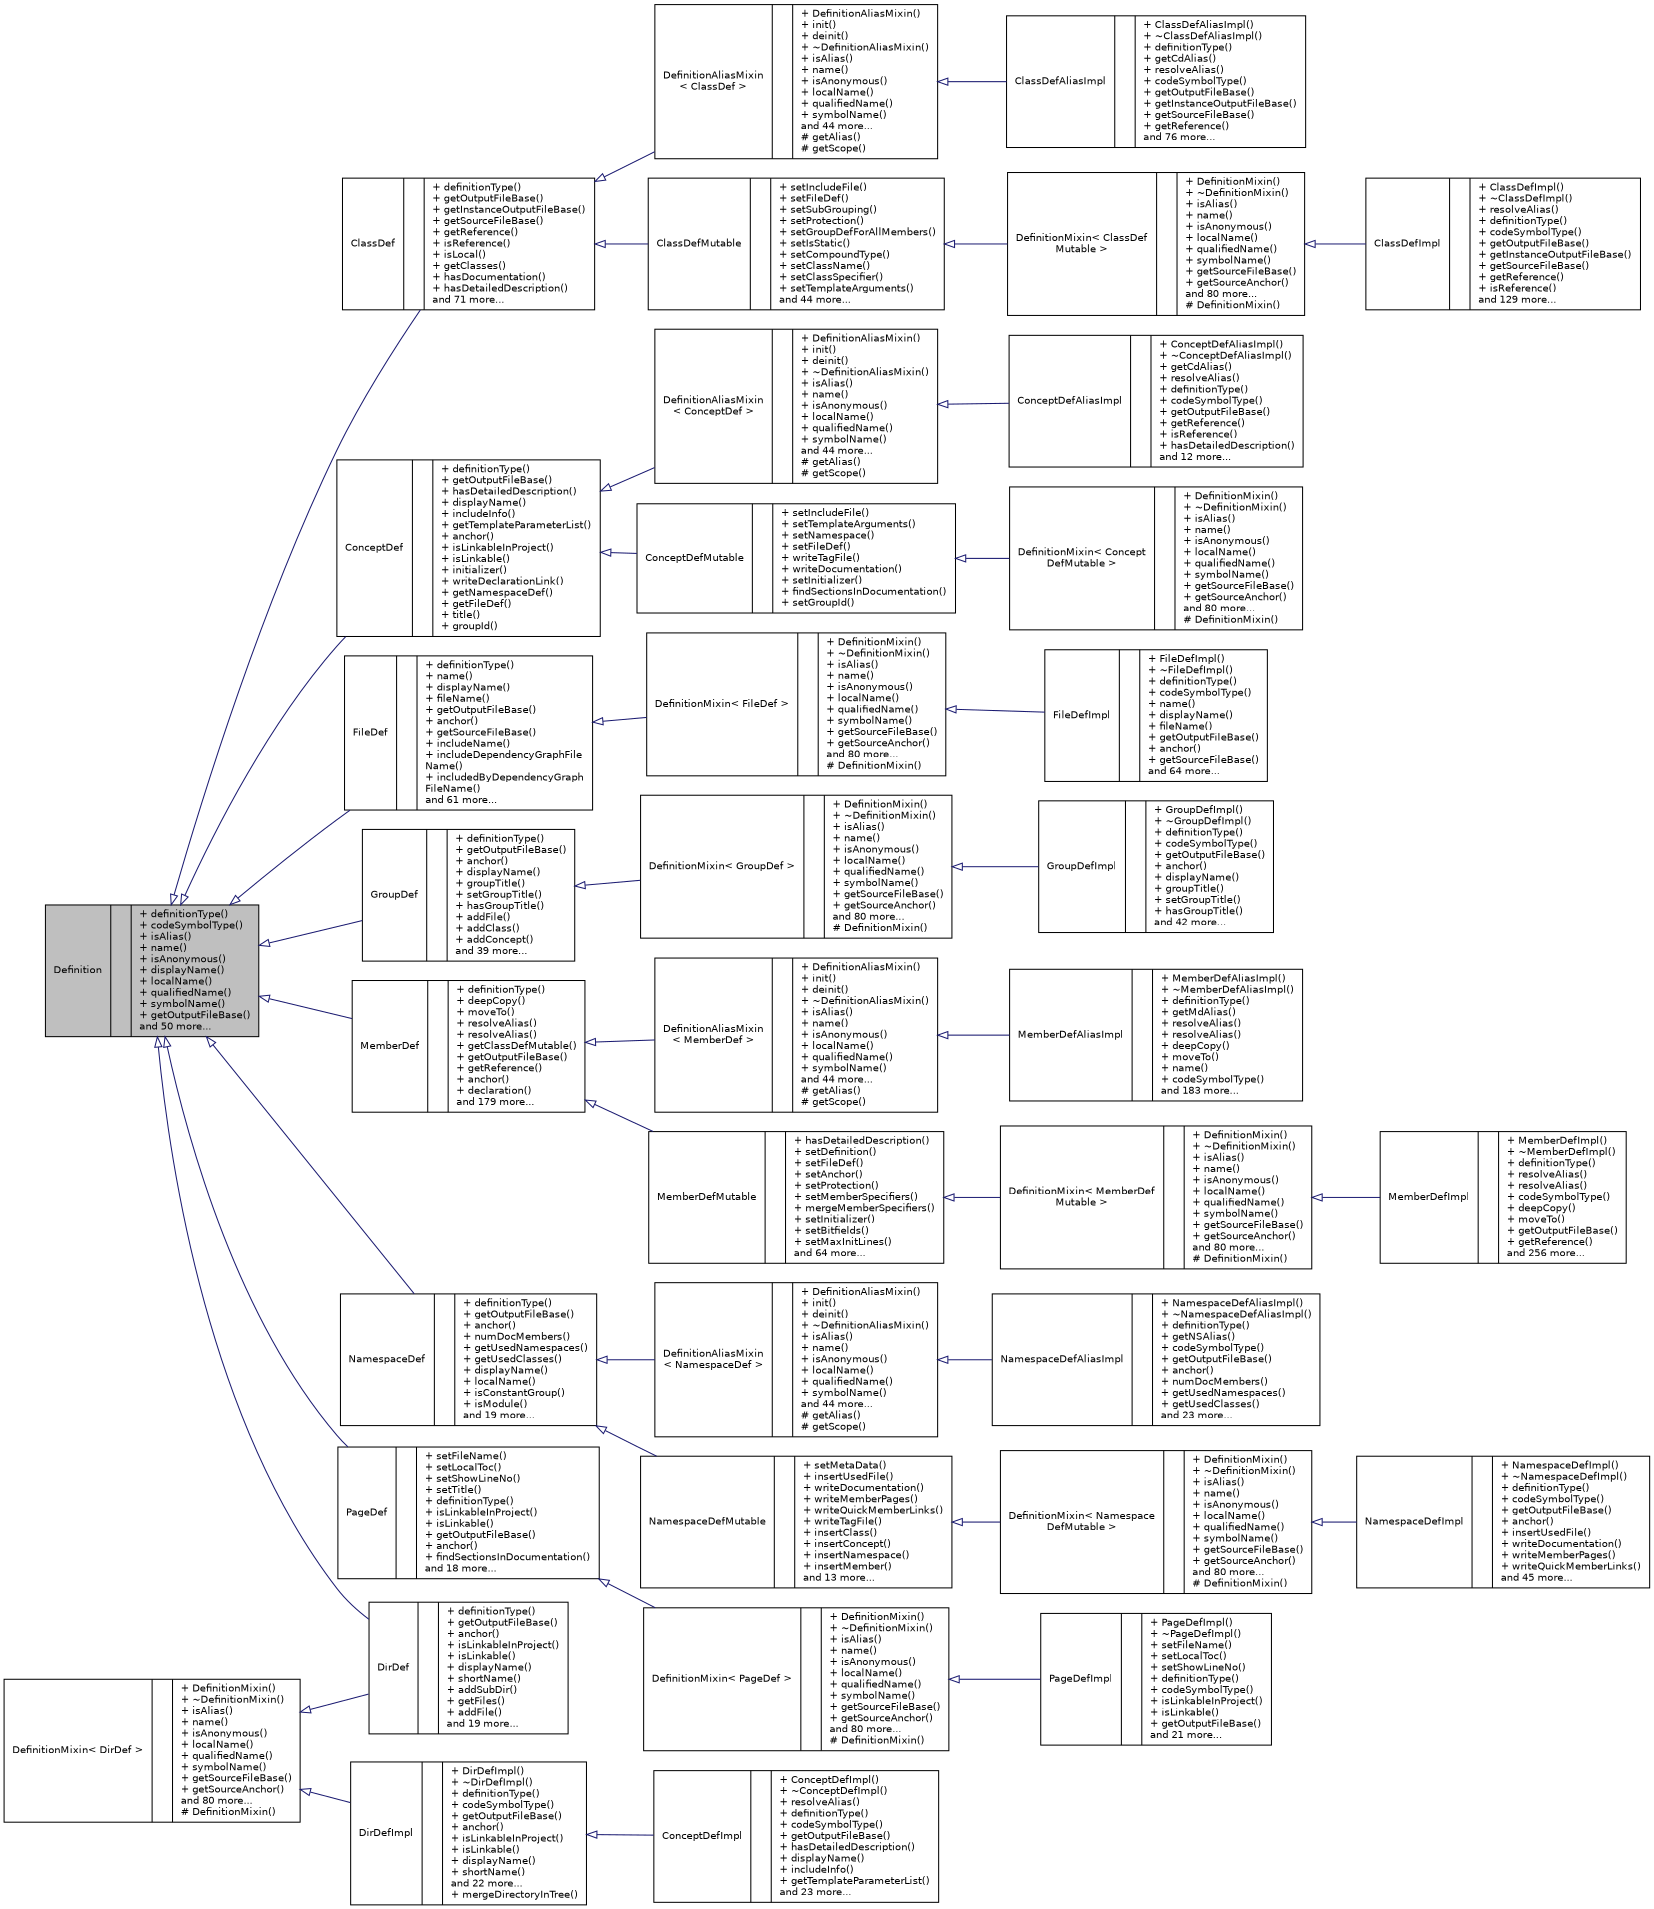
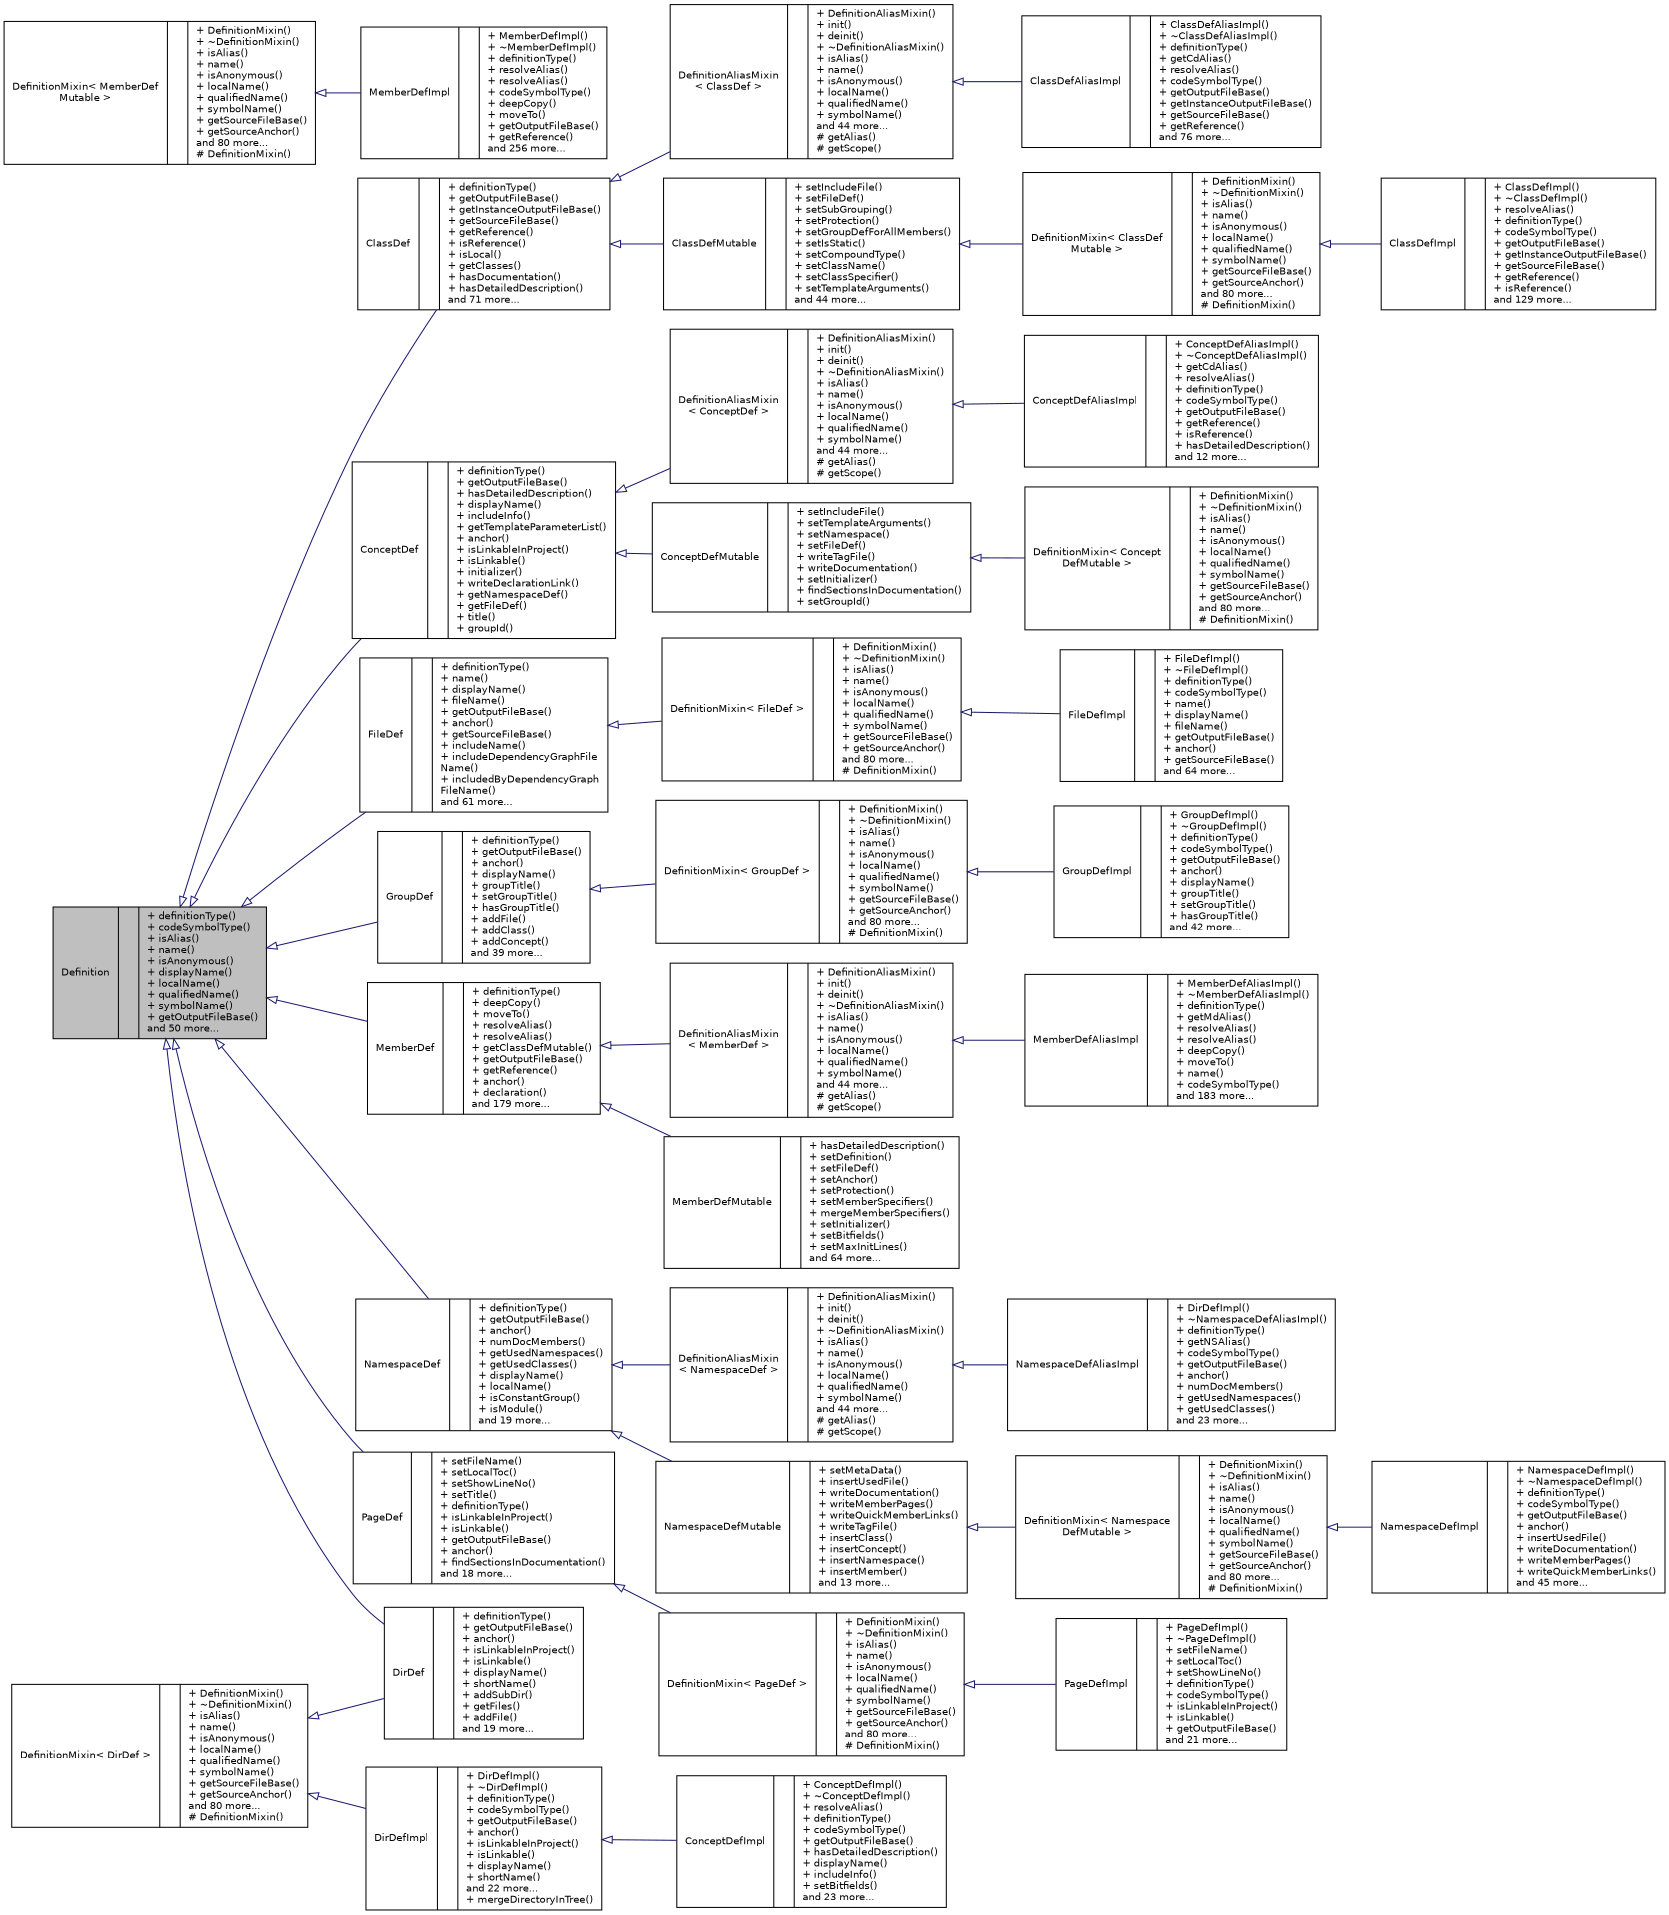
edge "DefinitionMixin< MemberDef" -> "MemberDefMutable": removed
node "NamespaceDefAliasImpl": text "+ NamespaceDefAliasImpl()" -> "+ DirDefImpl()"
node "ConceptDefImpl": text "+ getTemplateParameterList()" -> "+ setBitfields()"
